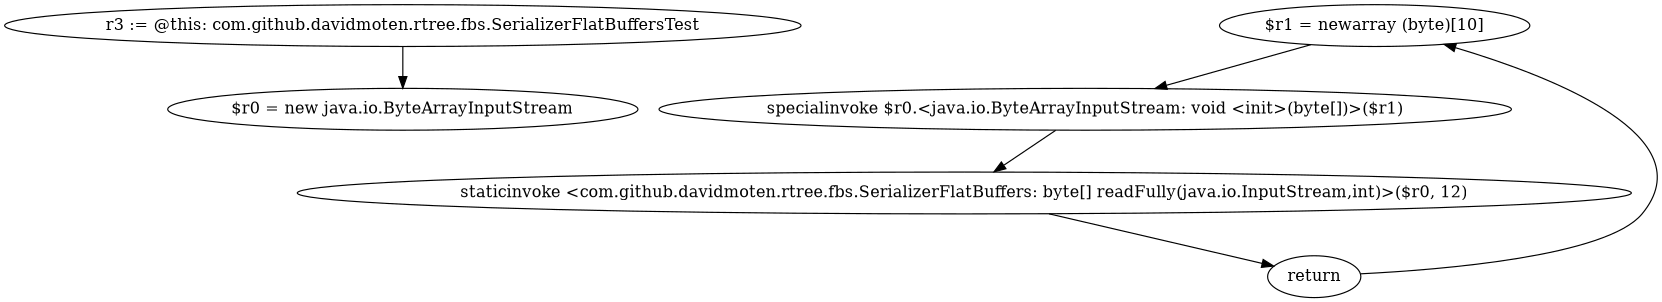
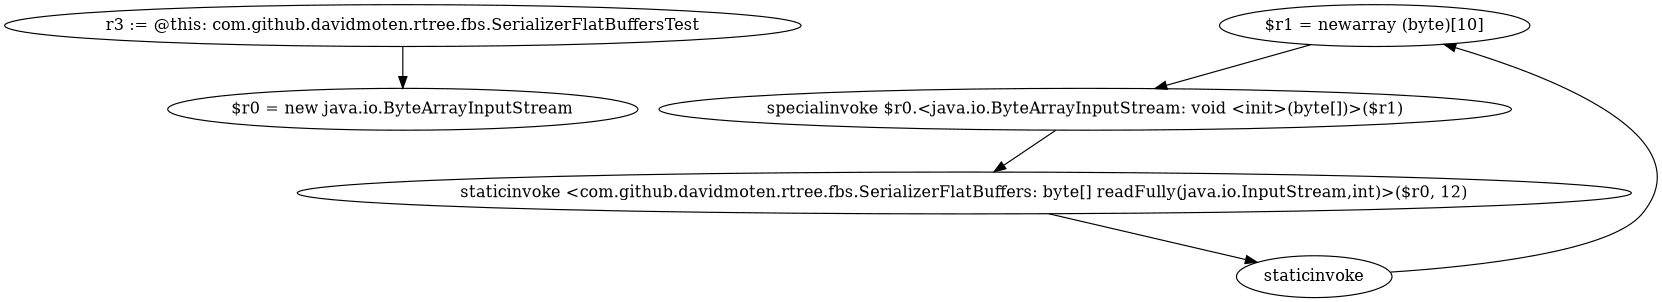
node "return": label "return" -> "staticinvoke"
